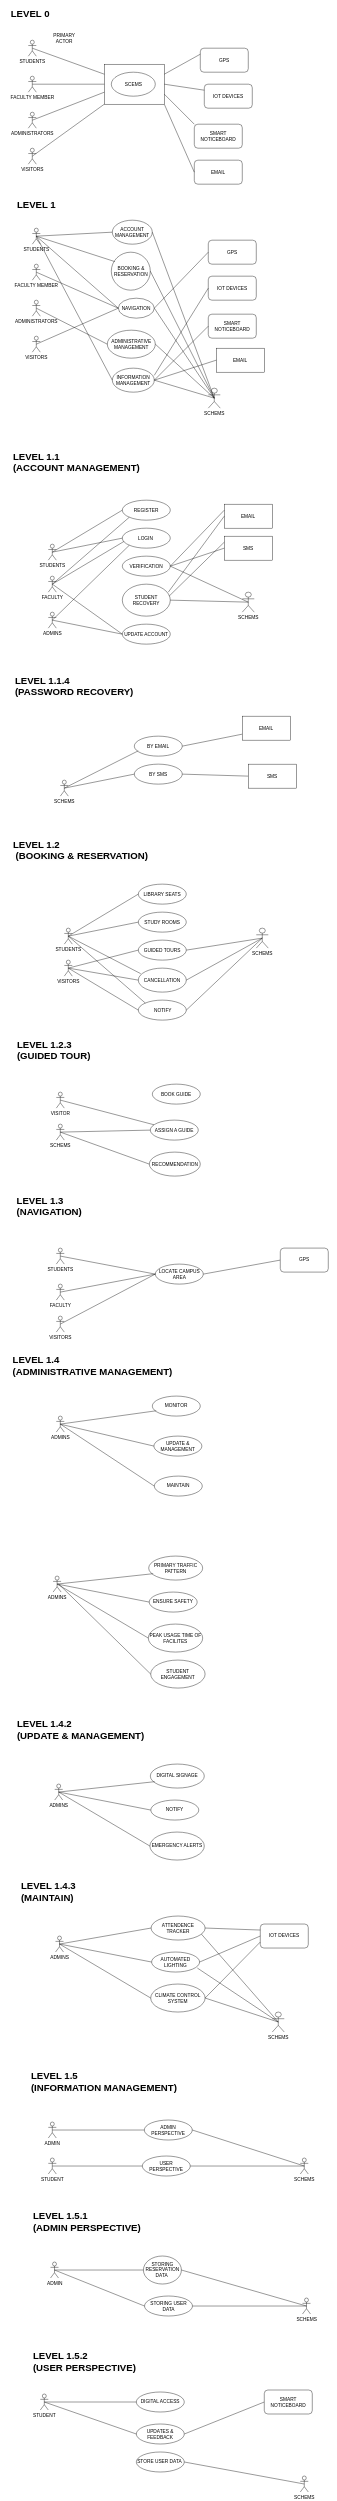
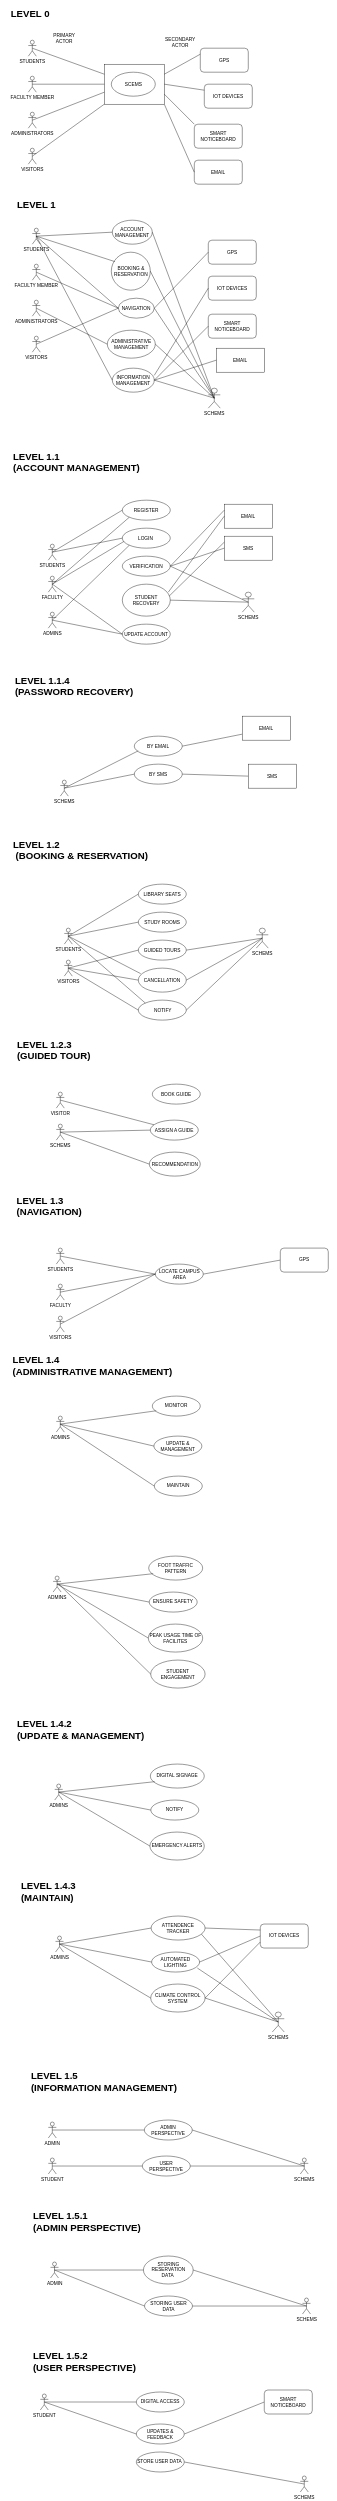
node "SECONDARY ACTOR": added
node "PRIMARY TRAFFIC PATTERN": label "PRIMARY TRAFFIC PATTERN" -> "FOOT TRAFFIC PATTERN"
node "STORING RESERVATION DATA": size 38x28 -> 50x28
